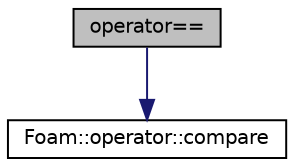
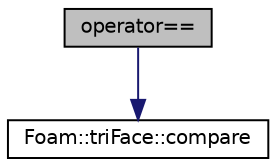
node "Foam::operator::compare": label "Foam::operator::compare" -> "Foam::triFace::compare"
